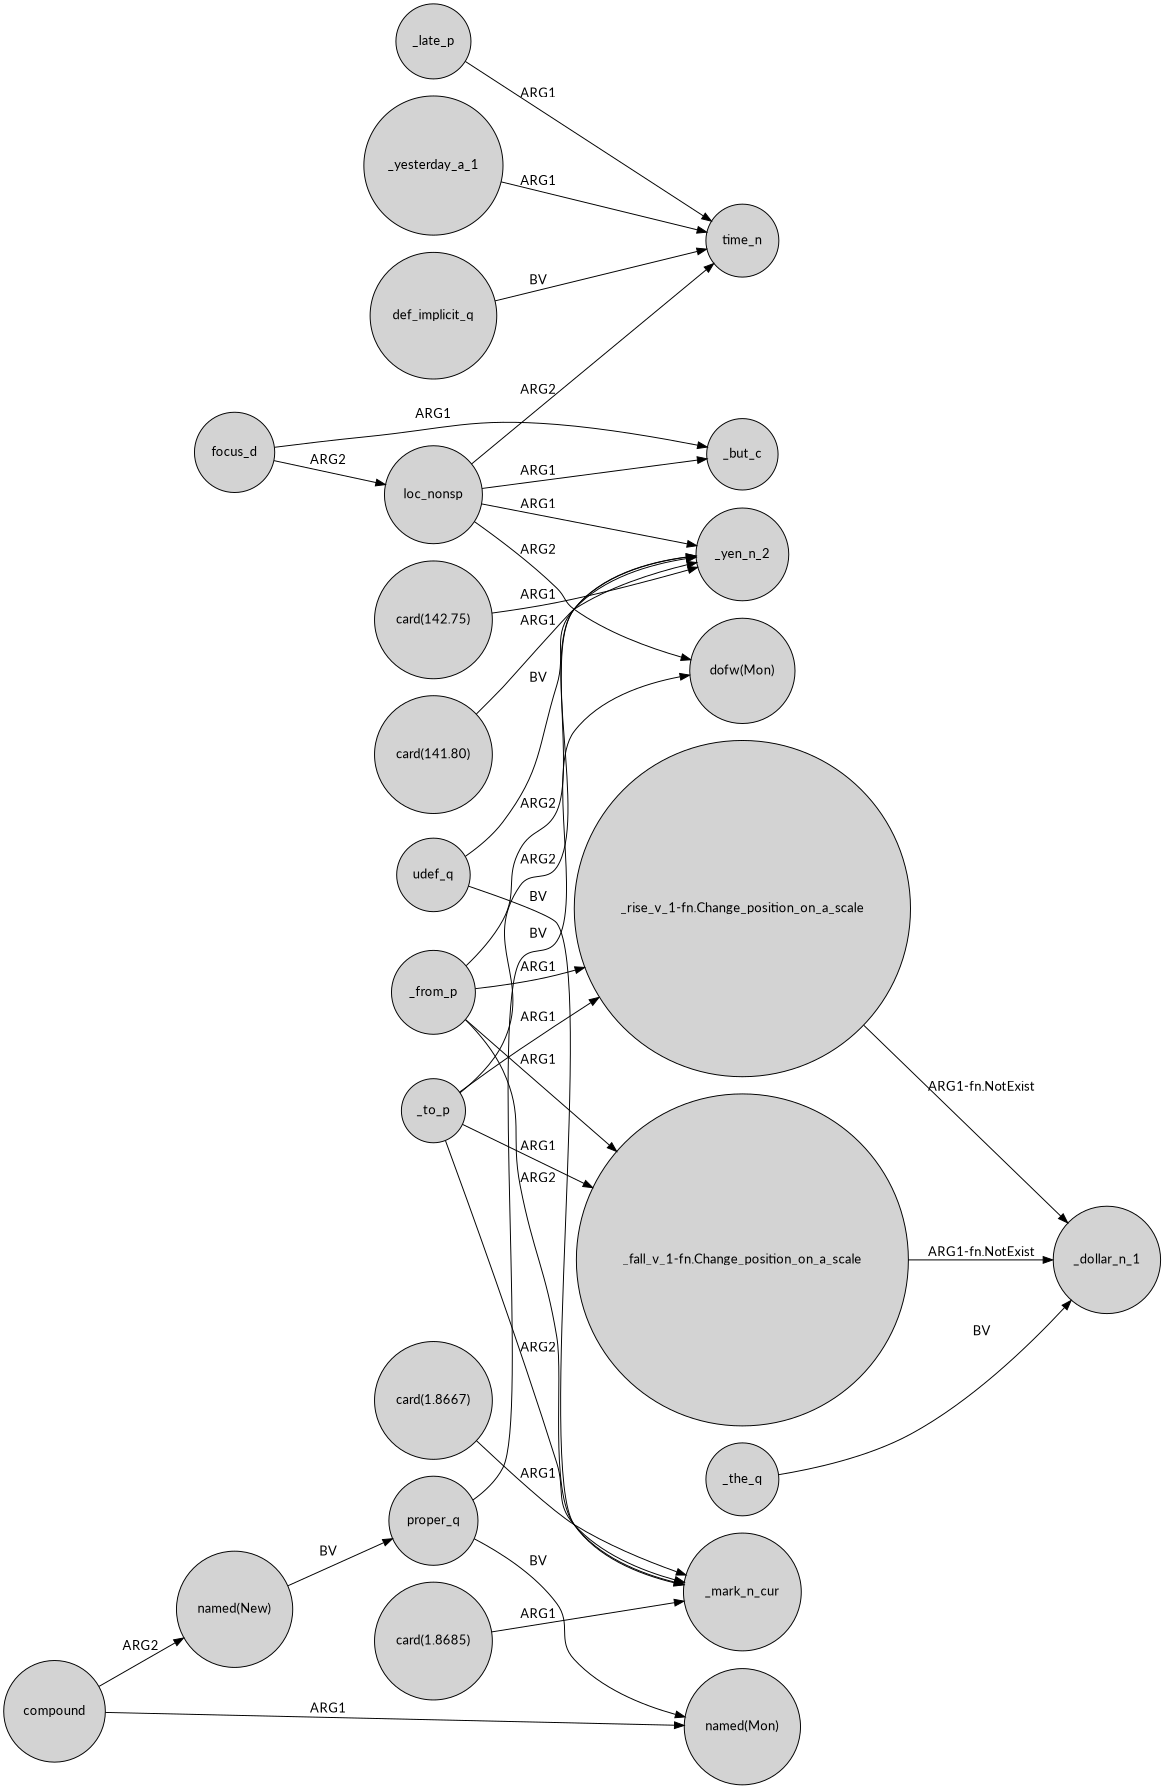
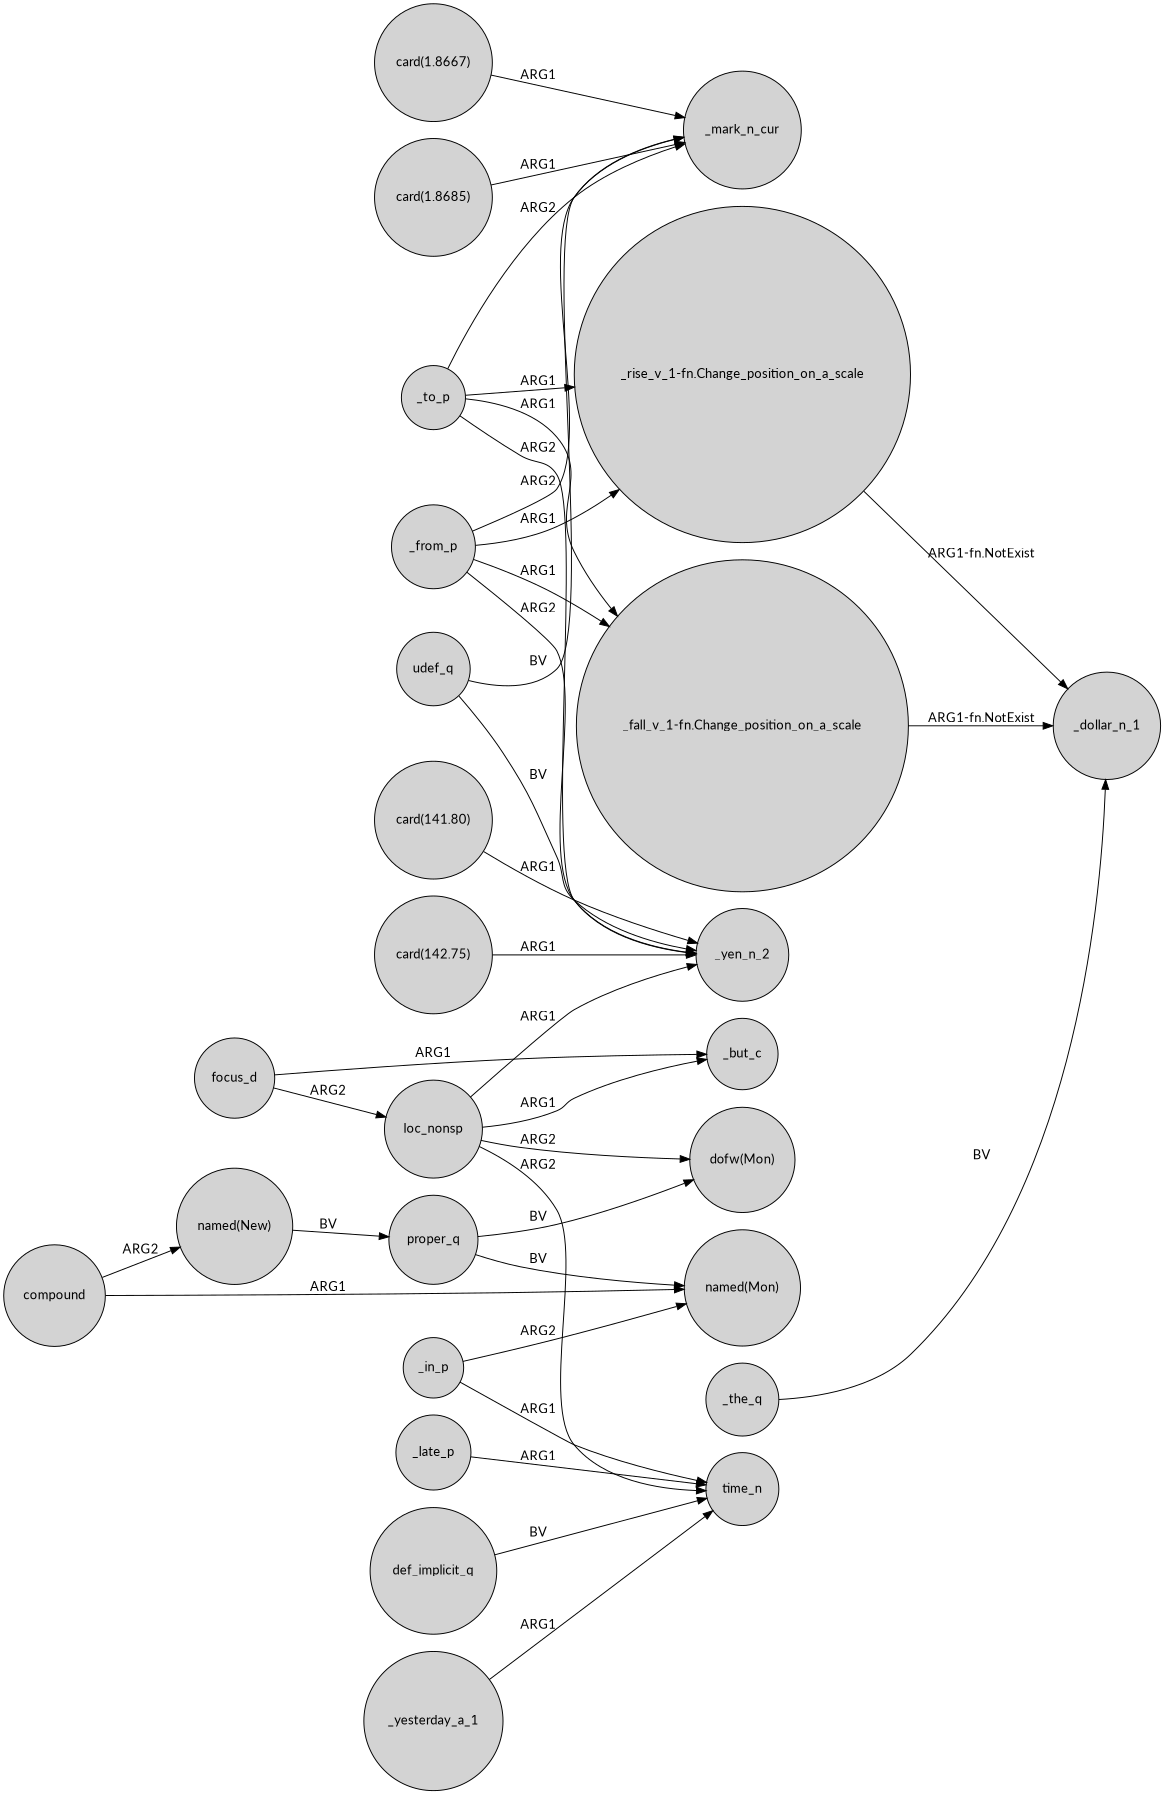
node "_in_p": added
